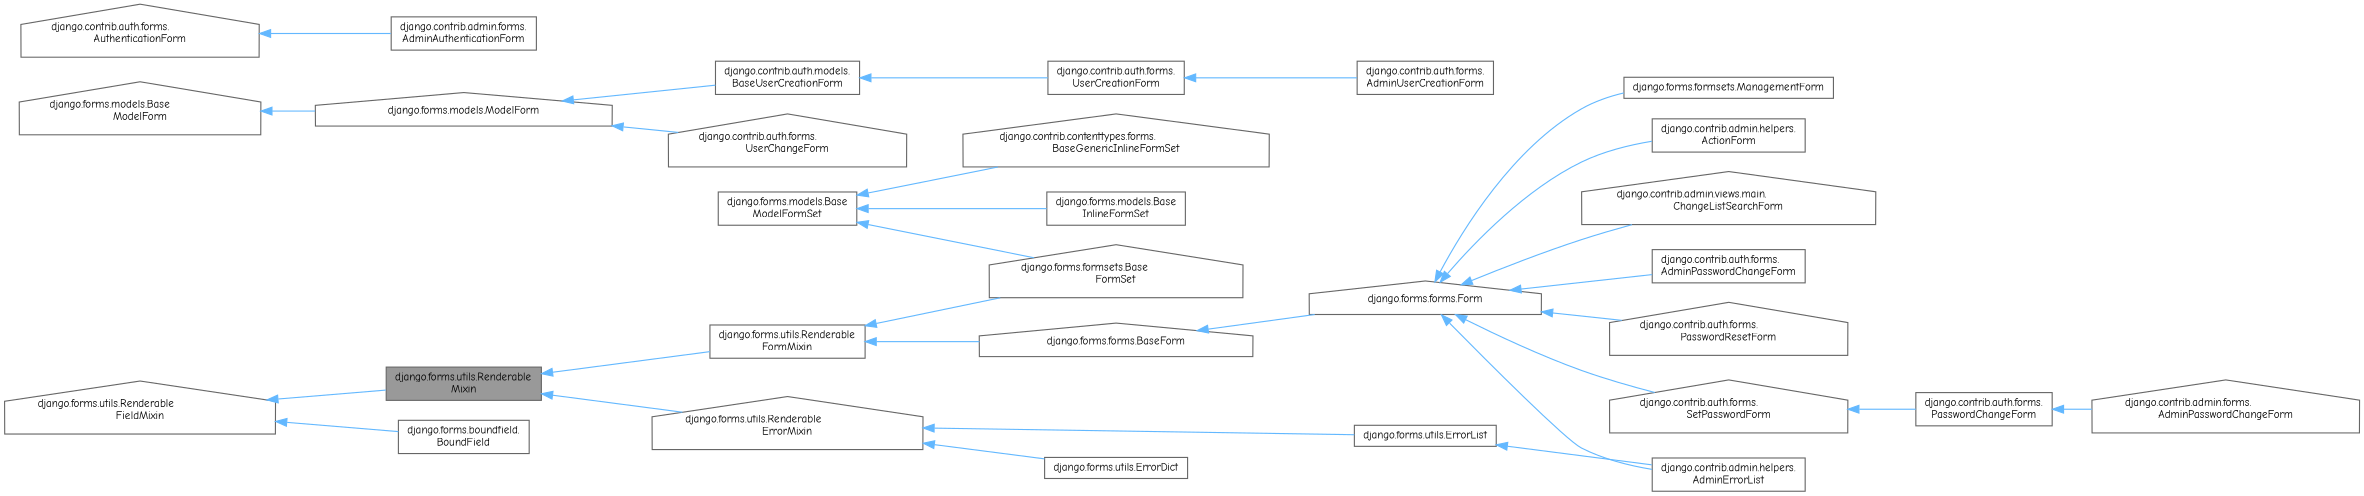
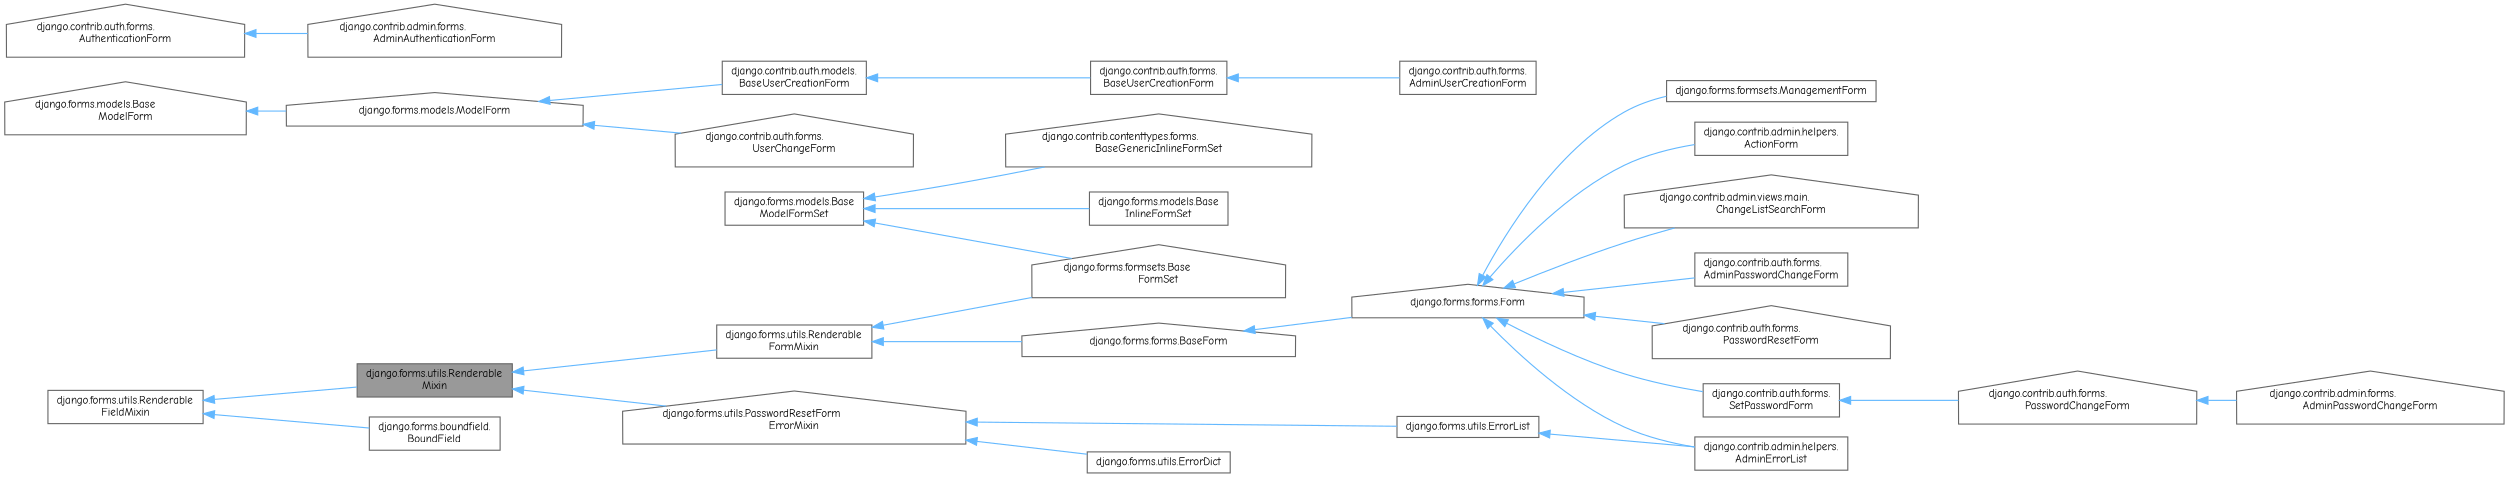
node "django.contrib.admin.forms. AdminAuthenticationForm": shape box -> house
node "django.contrib.auth.forms. UserCreationForm": label "django.contrib.auth.forms. UserCreationForm" -> "django.contrib.auth.forms. BaseUserCreationForm"
node "django.contrib.auth.forms. SetPasswordForm": shape house -> box
node "django.contrib.auth.forms. PasswordChangeForm": shape box -> house
node "django.forms.utils.Renderable FieldMixin": shape house -> box
node "django.forms.utils.Renderable ErrorMixin": label "django.forms.utils.Renderable ErrorMixin" -> "django.forms.utils.PasswordResetForm ErrorMixin"
